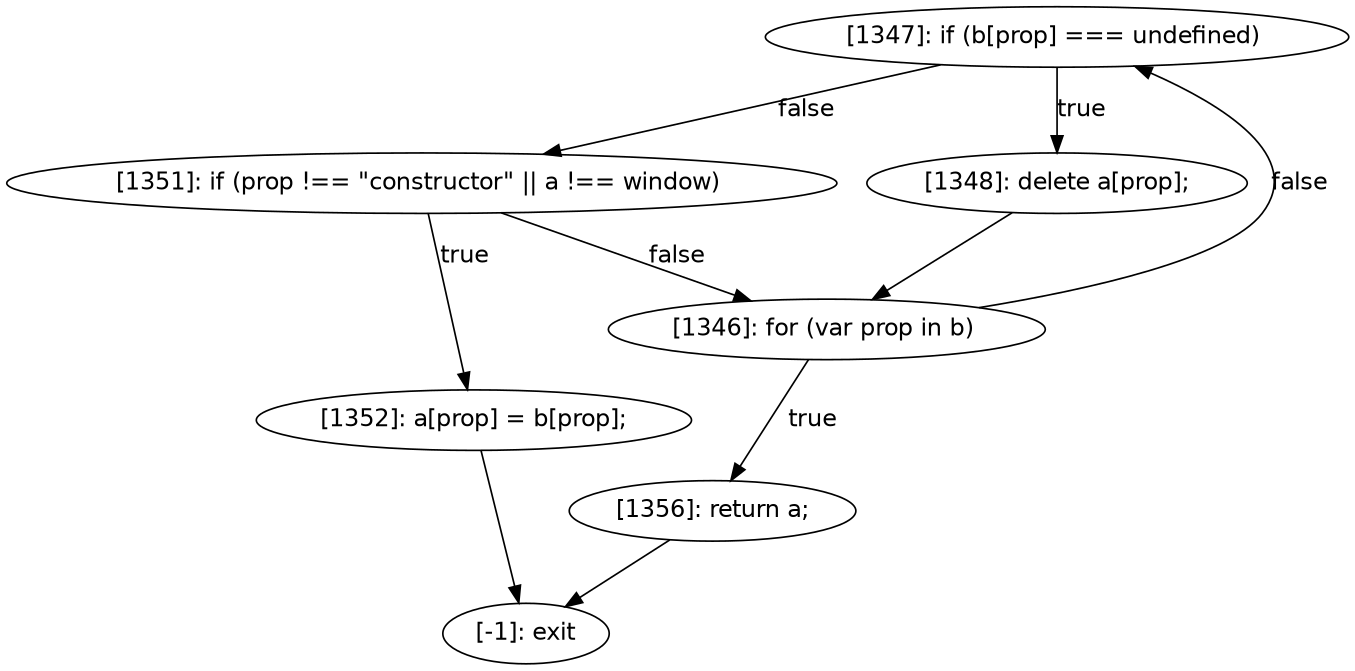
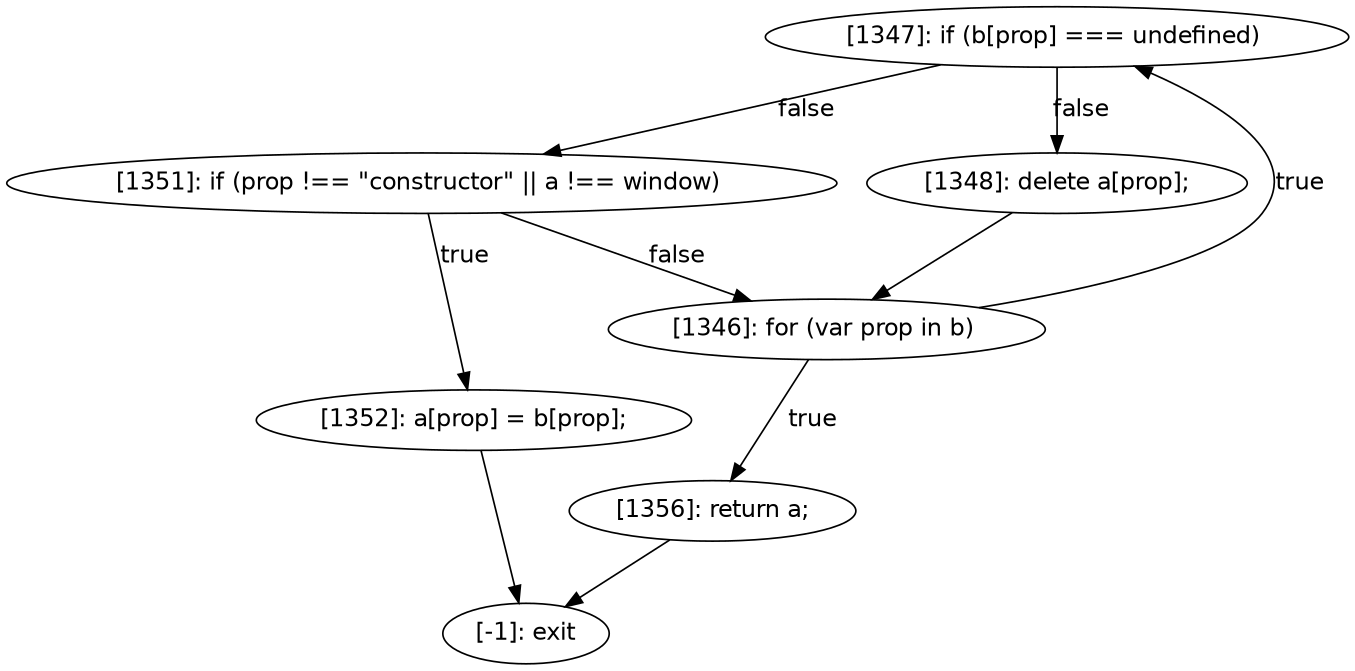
edge "[1347]: if (b[prop] === undefined)" -> "[1348]: delete a[prop];": label "true" -> "false"
edge "[1346]: for (var prop in b)" -> "[1347]: if (b[prop] === undefined)": label "false" -> "true"
